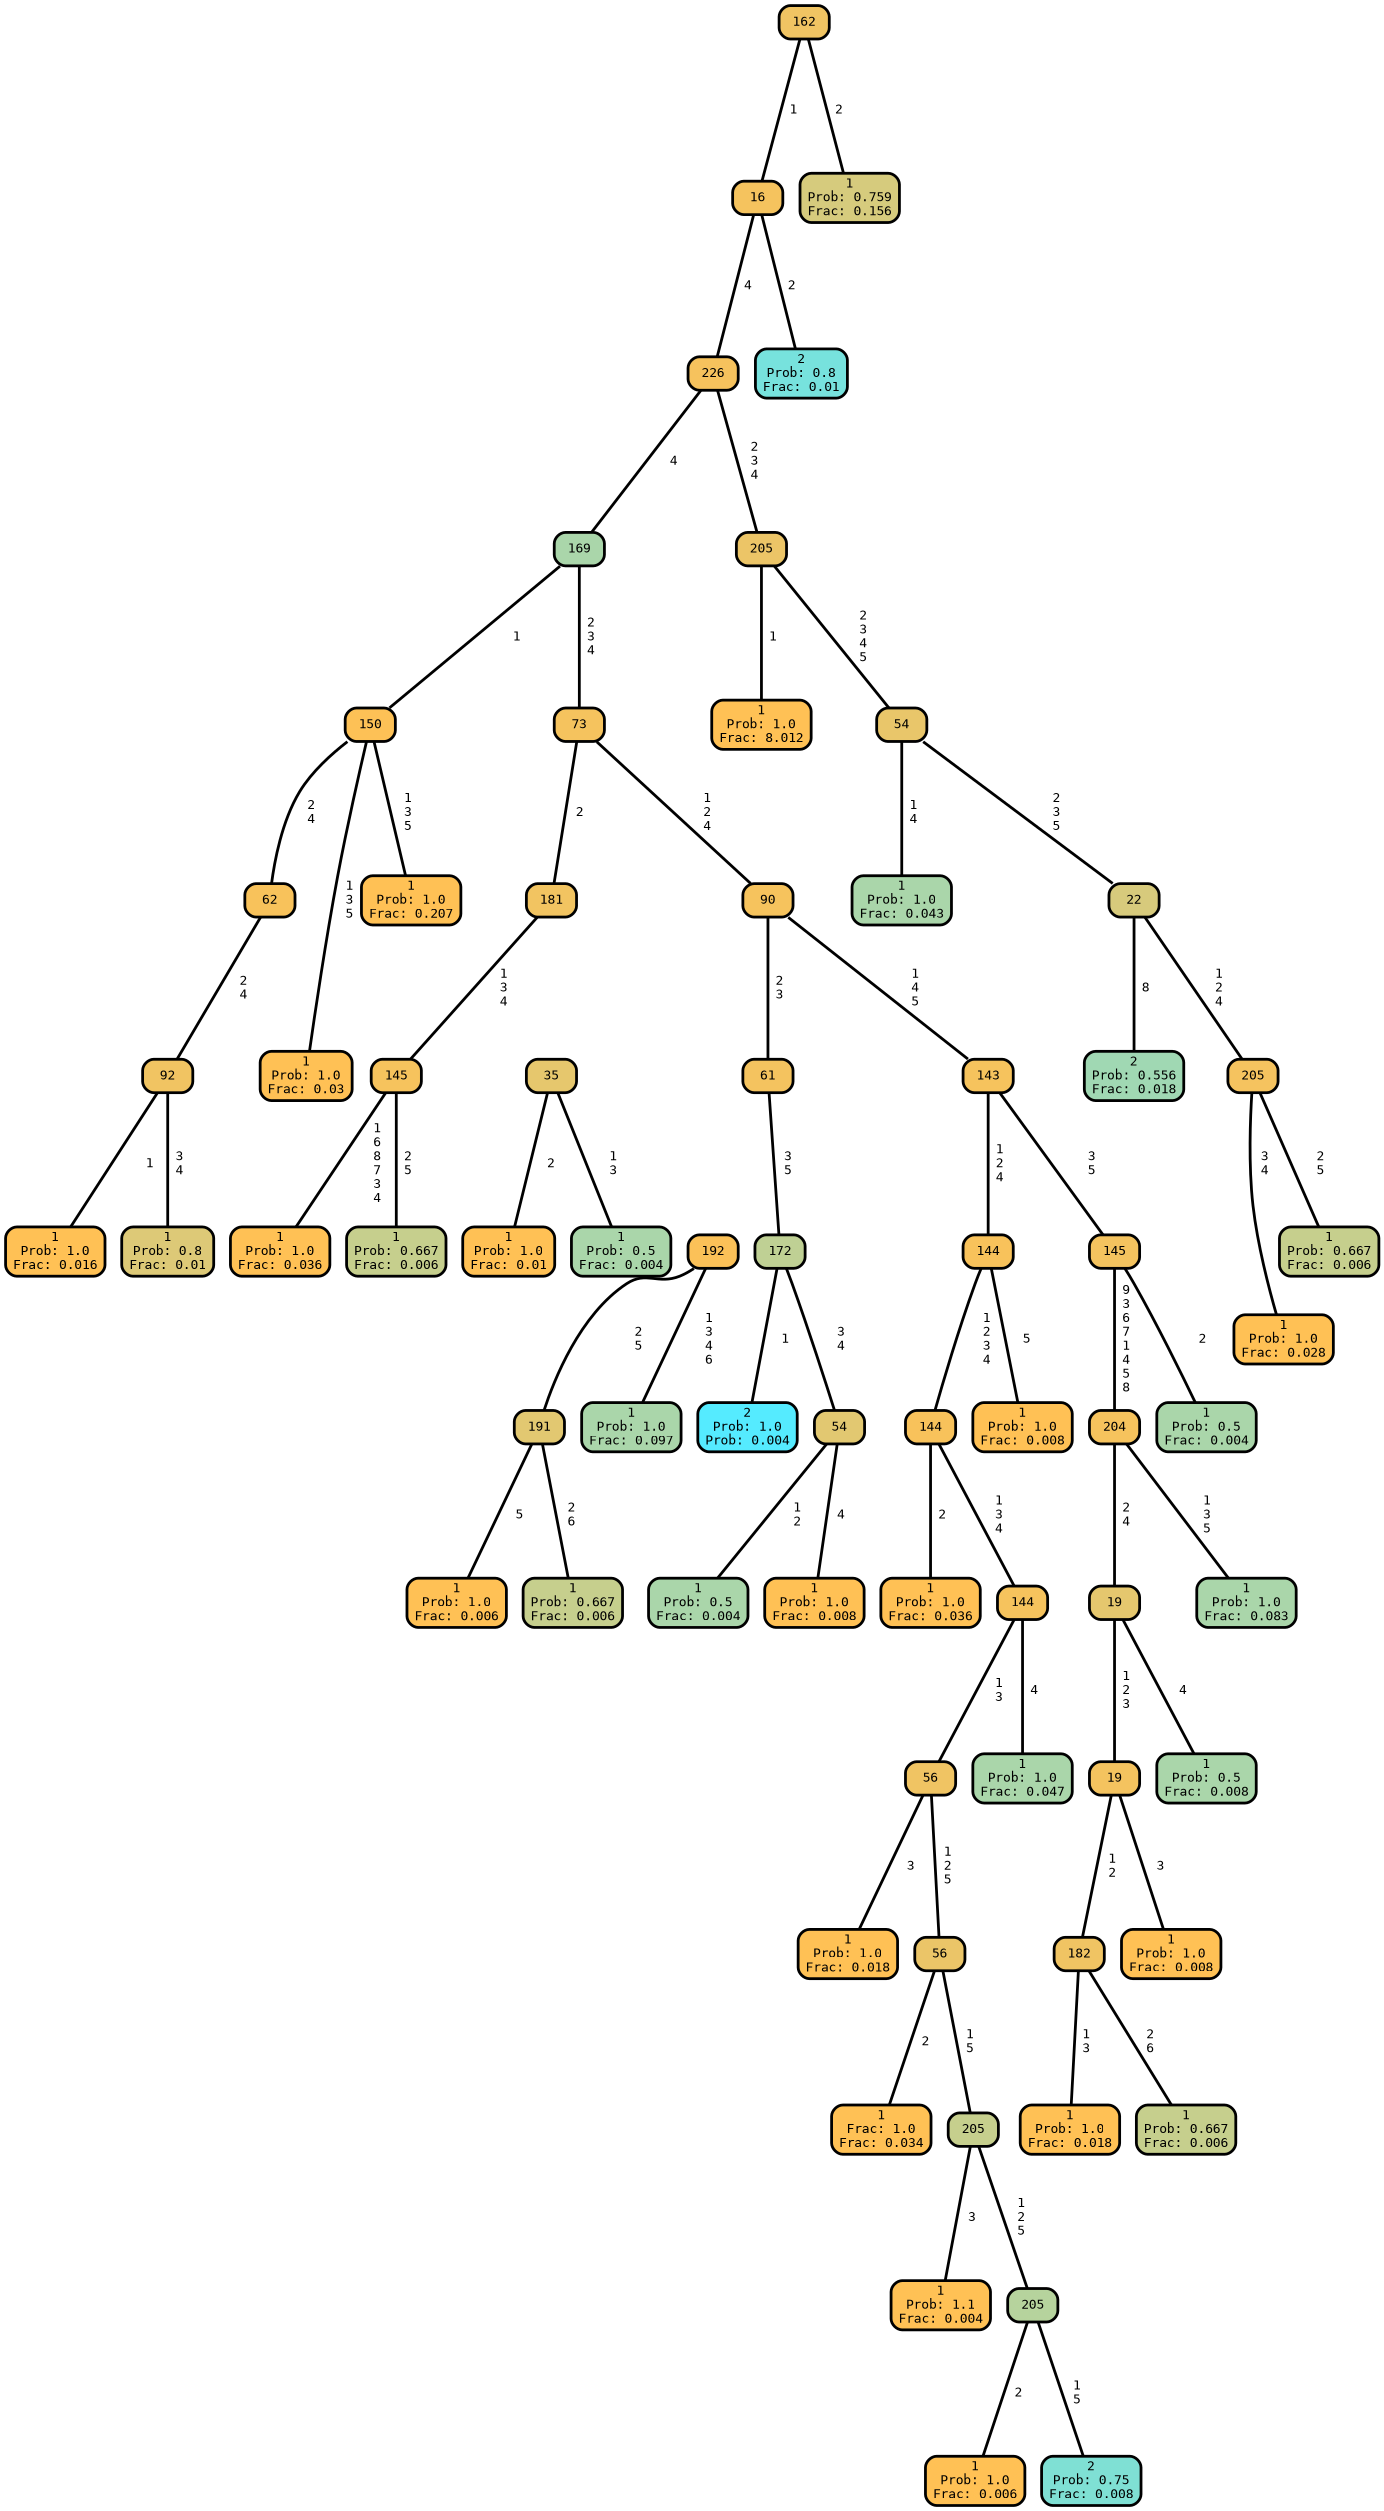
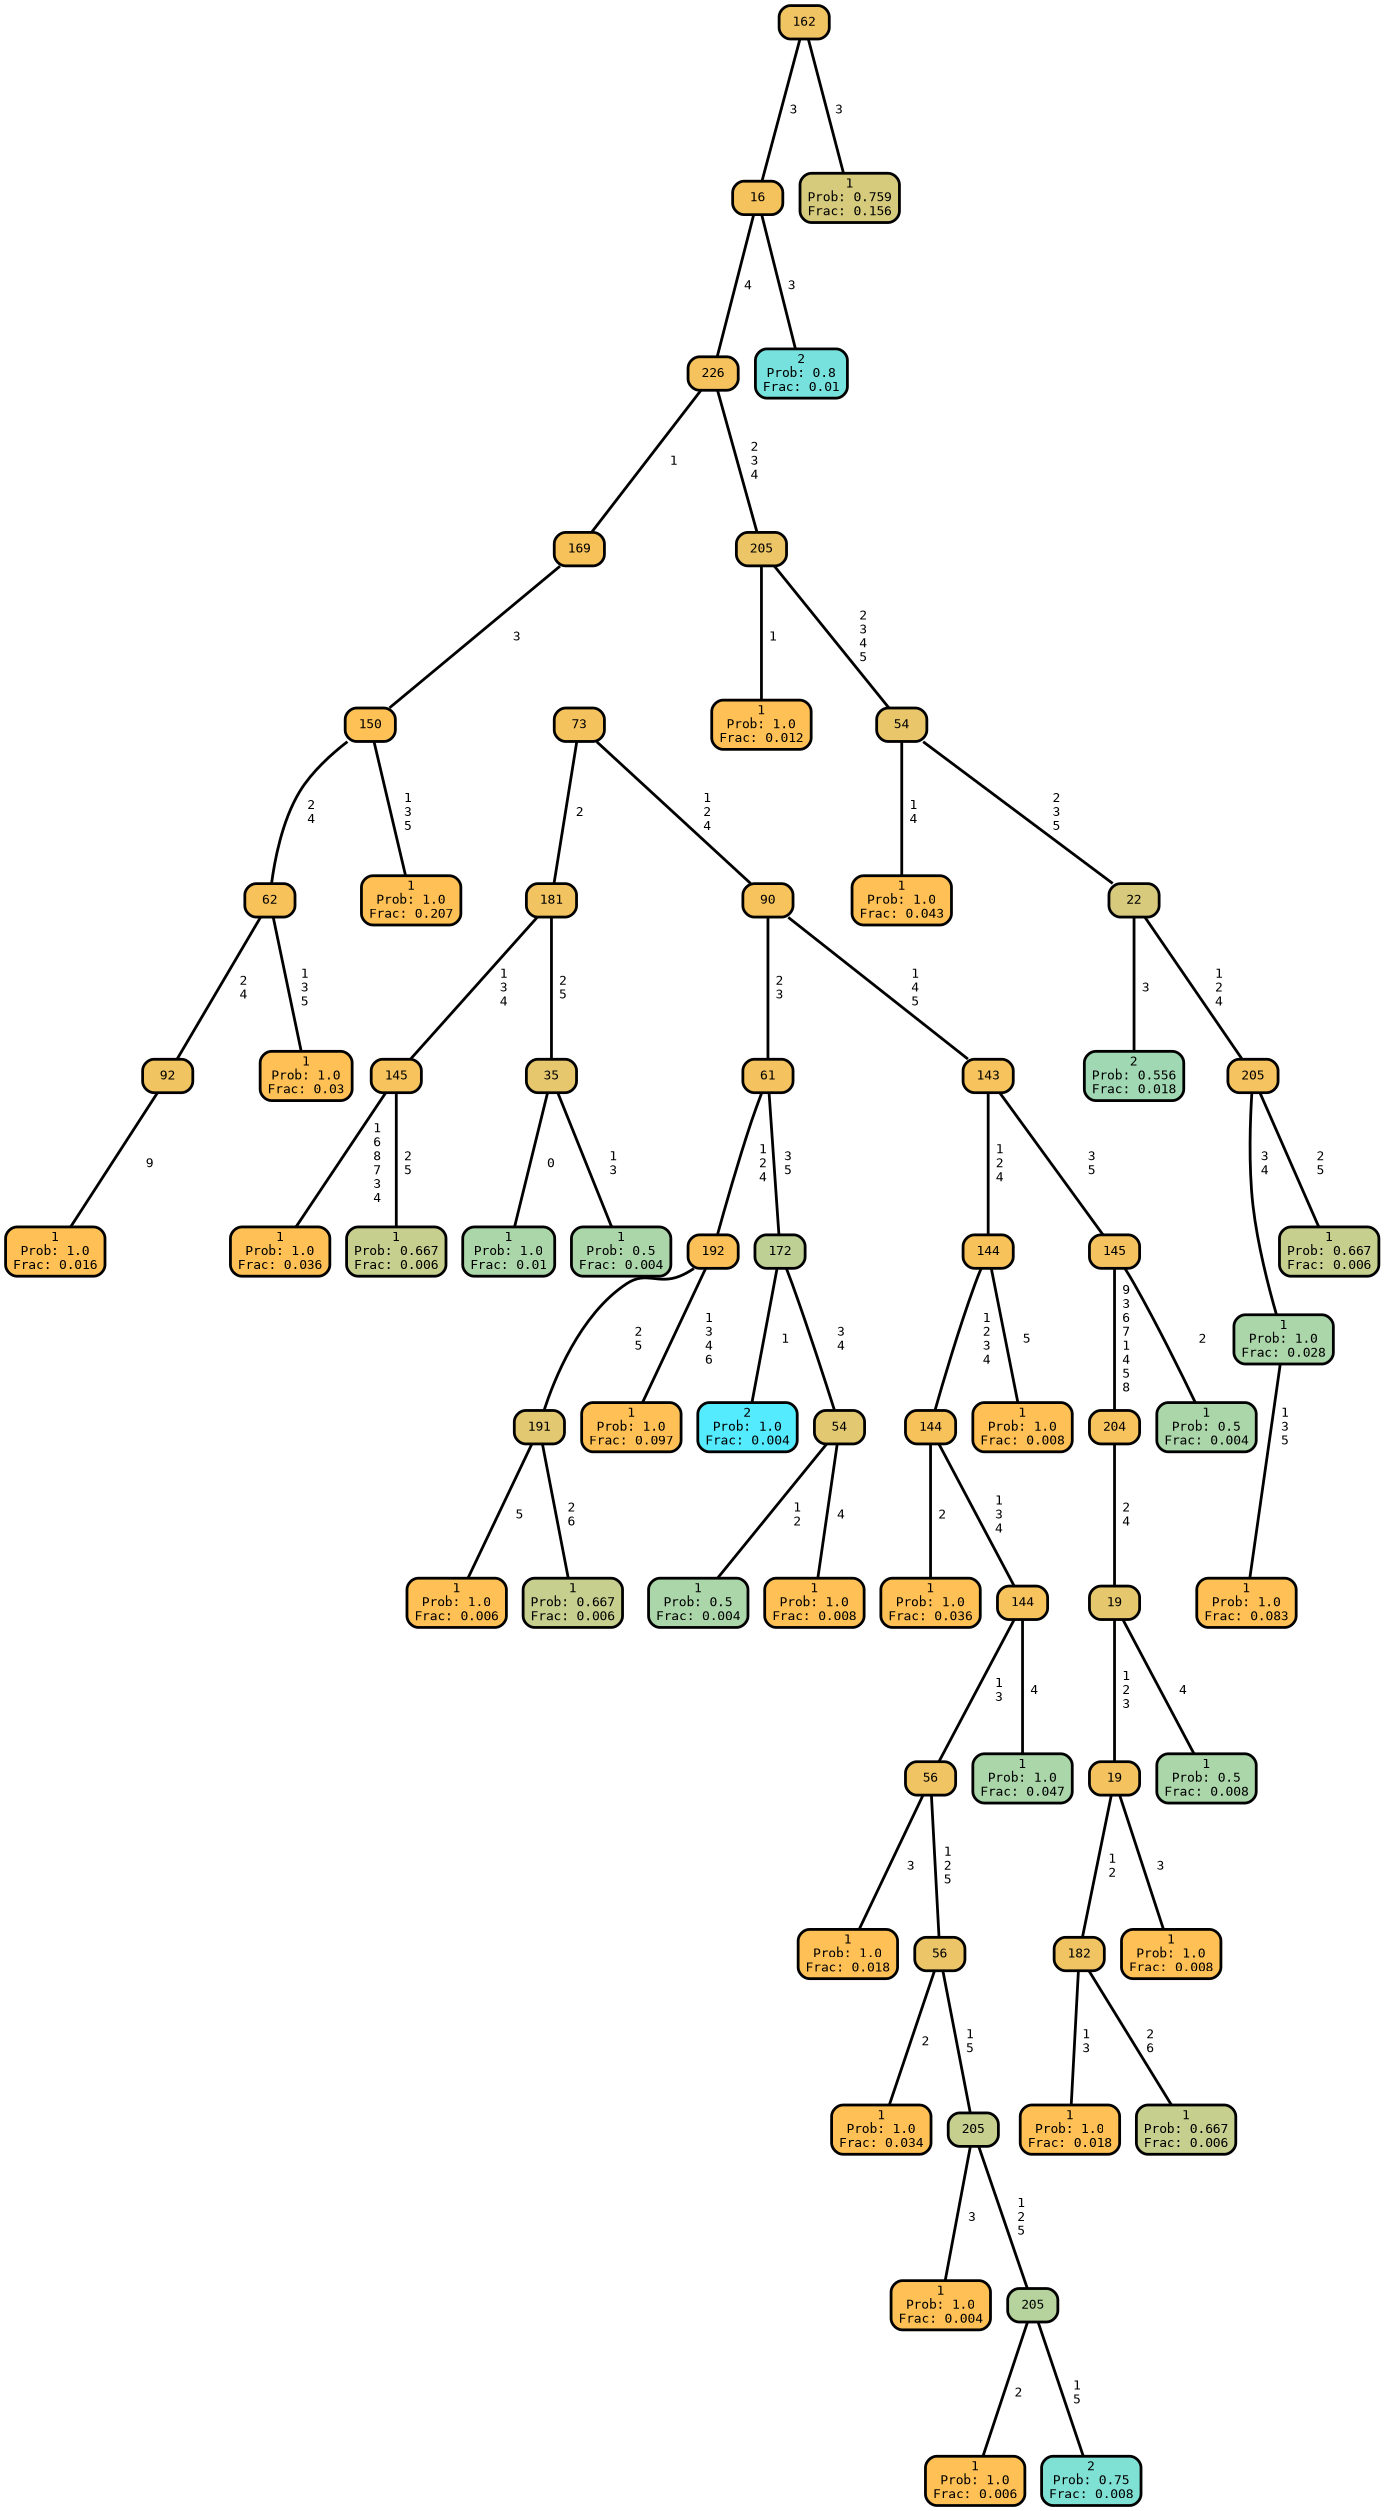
edge "162" -- "16": label " 1" -> " 3"
edge "162" -- "1 Prob: 0.759 Frac: 0.156": label " 2" -> " 3"
edge "16" -- "2 Prob: 0.8 Frac: 0.01": label " 2" -> " 3"
edge "226" -- "169": label " 4" -> " 1"
node "169": fillcolor #aad6aa -> #f8c25b
edge "169" -- "150": label " 1" -> " 3"
edge "169" -- "73": removed, label "2 3 4"
node "1 Prob: 1.0 Frac: 8.012": label "1 Prob: 1.0 Frac: 8.012" -> "1 Prob: 1.0 Frac: 0.012"
edge "150" -- "1 Prob: 1.0 Frac: 0.03": now "62" -- "1 Prob: 1.0 Frac: 0.03"
node "1 Prob: 1.0 Frac: 0.043": fillcolor #aad6aa -> #ffc155
edge "181" -- "35": added, label "2 5"
edge "22" -- "2 Prob: 0.556 Frac: 0.018": label " 8" -> " 3"
edge "61" -- "192": added, label "1 2 4"
edge "92" -- "1 Prob: 1.0 Frac: 0.016": label " 1" -> " 9"
edge "35" -- "1 Prob: 1.0 Frac: 0.01": label " 2" -> " 0"
node "1 Prob: 0.8 Frac: 0.01": removed
node "1 Prob: 1.0 Frac: 0.01": fillcolor #ffc155 -> #aad6aa
node "1 Prob: 1.0 Frac: 0.028": fillcolor #ffc155 -> #aad6aa
node "1 Prob: 1.0 Frac: 0.097": fillcolor #aad6aa -> #ffc155
node "2 Prob: 1.0 Prob: 0.004": label "2 Prob: 1.0 Prob: 0.004" -> "2 Prob: 1.0 Frac: 0.004"
edge "204" -- "1 Prob: 1.0 Frac: 0.083": now "1 Prob: 1.0 Frac: 0.028" -- "1 Prob: 1.0 Frac: 0.083"
node "1 Prob: 1.0 Frac: 0.083": fillcolor #aad6aa -> #ffc155
node "1 Frac: 1.0 Frac: 0.034": label "1 Frac: 1.0 Frac: 0.034" -> "1 Prob: 1.0 Frac: 0.034"
node "1 Prob: 1.1 Frac: 0.004": label "1 Prob: 1.1 Frac: 0.004" -> "1 Prob: 1.0 Frac: 0.004"
